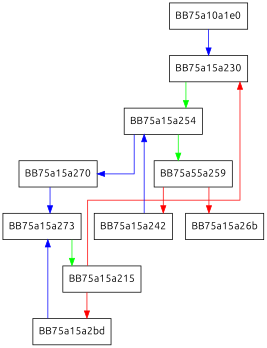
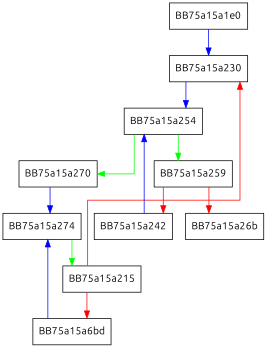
node "BB75a10a1e0": label "BB75a10a1e0" -> "BB75a15a1e0"
edge "BB75a15a230" -> "BB75a15a254": color green -> blue
edge "BB75a15a254" -> "BB75a15a270": color blue -> green
node "BB75a55a259": label "BB75a55a259" -> "BB75a15a259"
node "BB75a15a273": label "BB75a15a273" -> "BB75a15a274"
node "BB75a15a2bd": label "BB75a15a2bd" -> "BB75a15a6bd"
